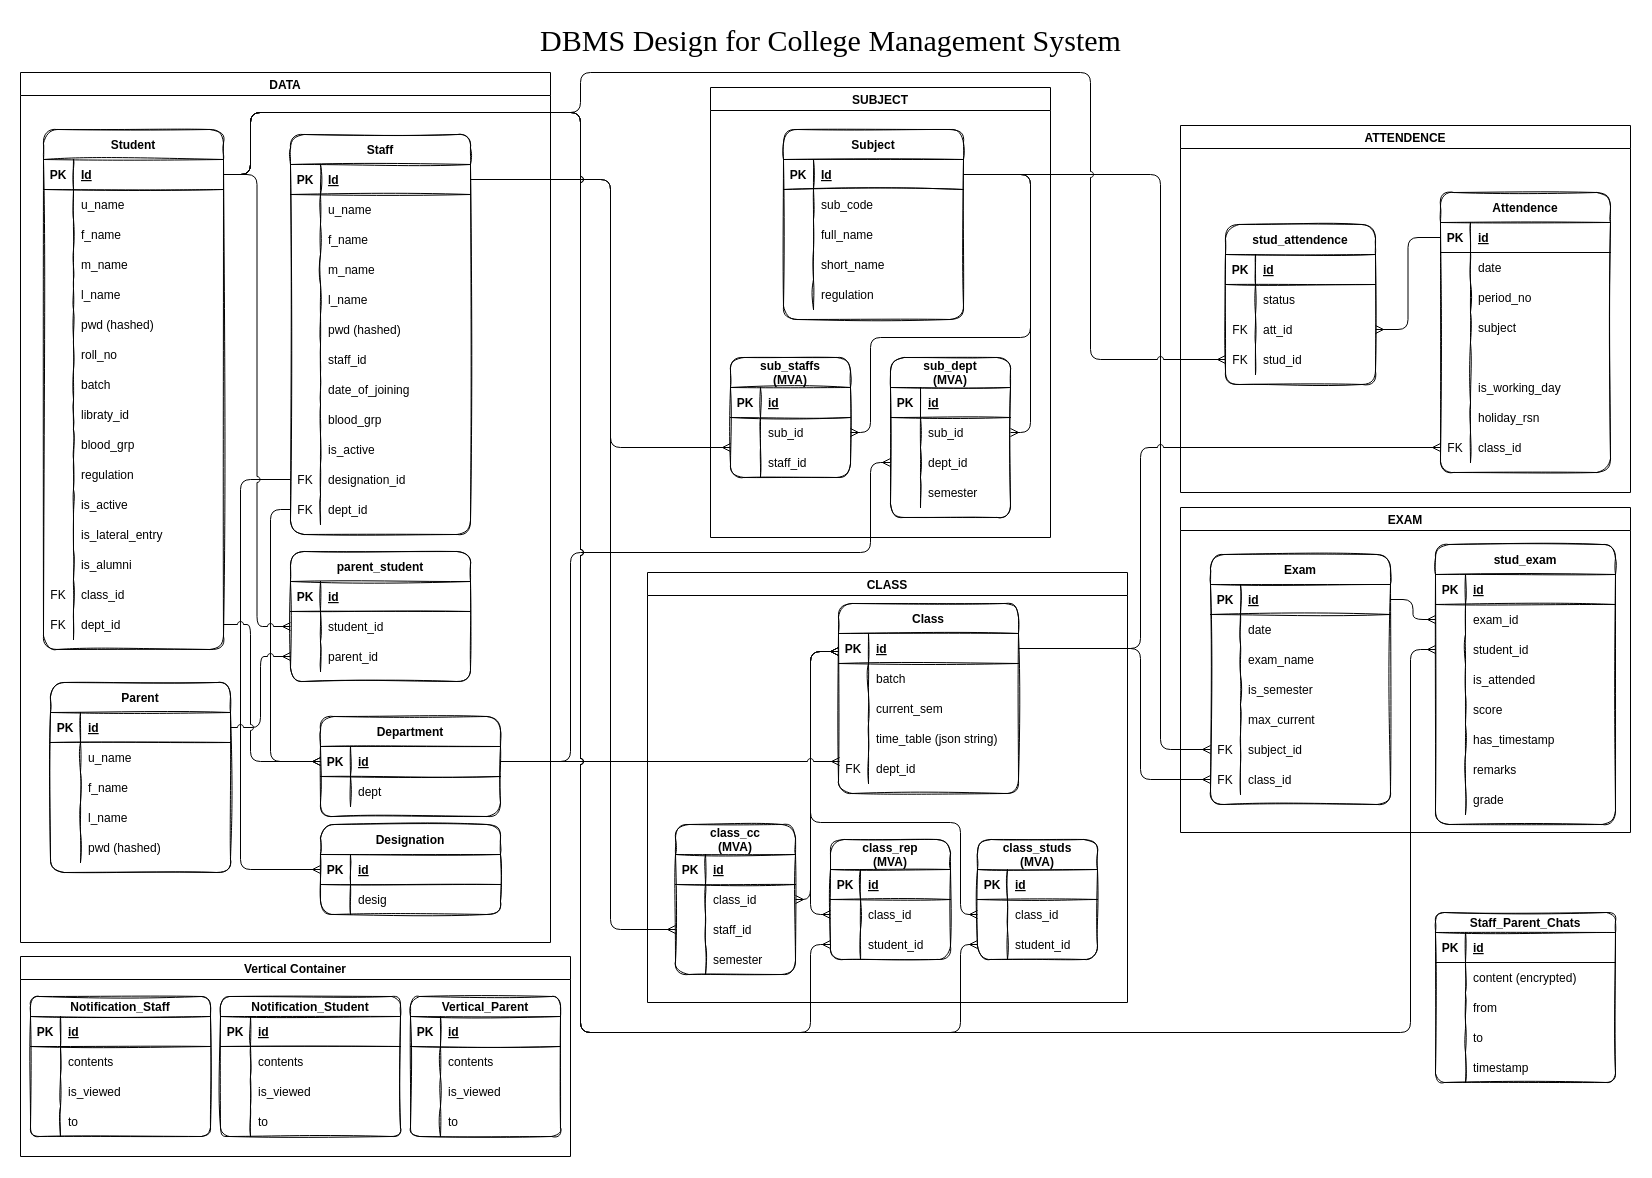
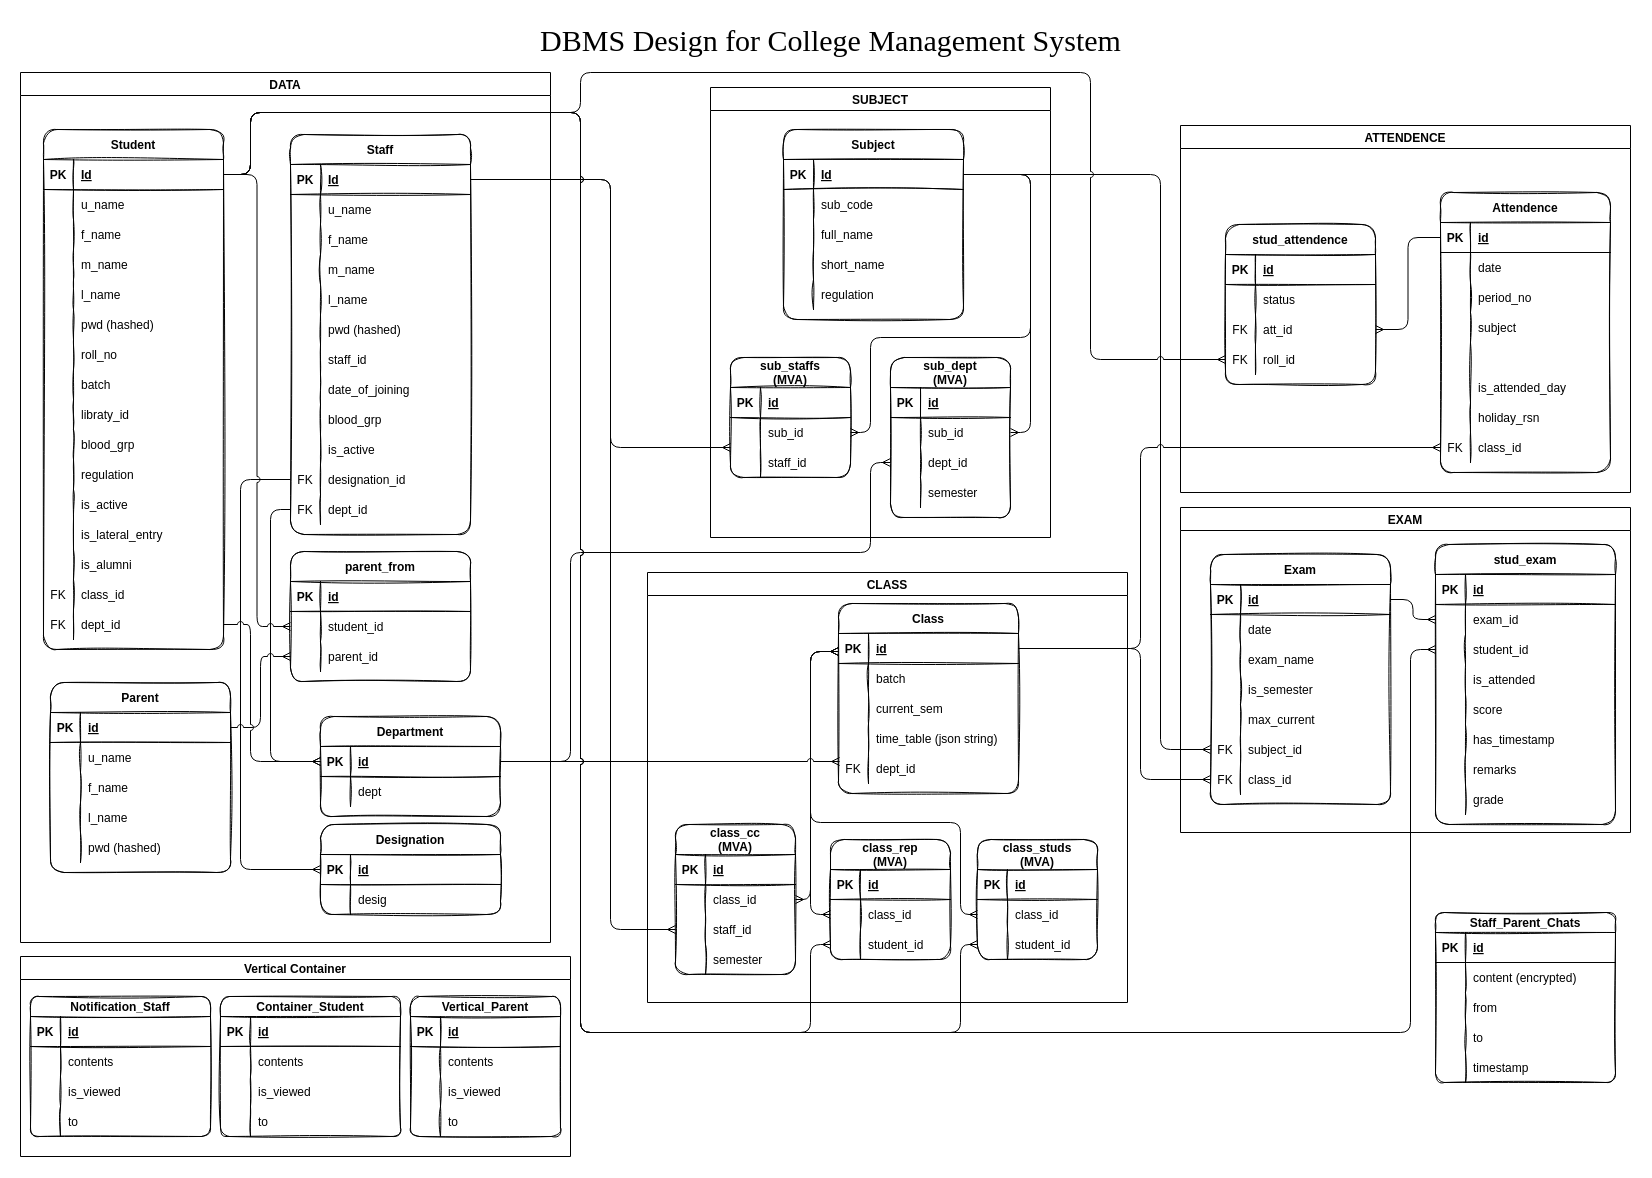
node "stud_id": label "stud_id" -> "roll_id"
node "is_working_day": label "is_working_day" -> "is_attended_day"
node "parent_student": label "parent_student" -> "parent_from"
node "Notification_Student": label "Notification_Student" -> "Container_Student"
